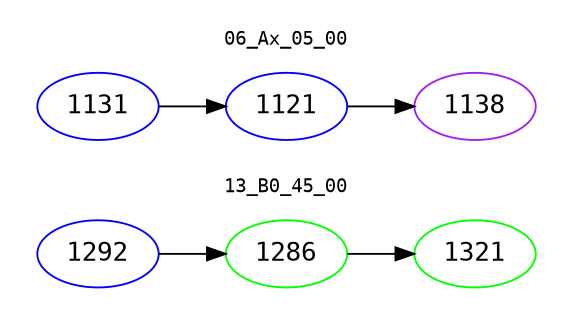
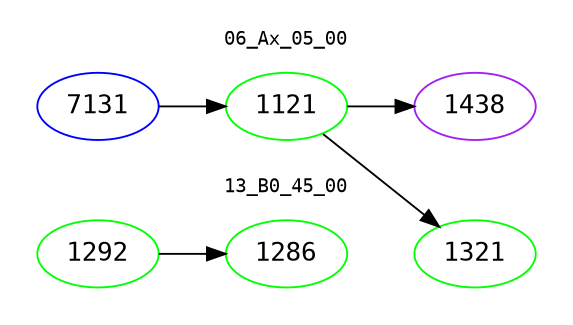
node "1131": label "1131" -> "7131"
node "1121": color blue -> green
node "1138": label "1138" -> "1438"
node "1292": color blue -> green
edge "1286" -> "1321": now "1121" -> "1321"
